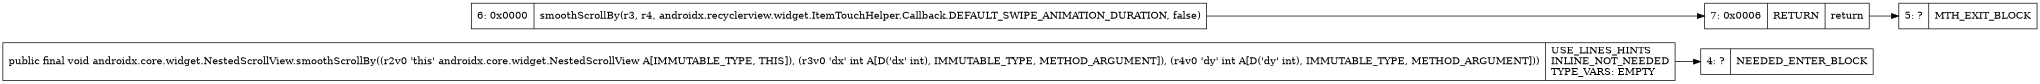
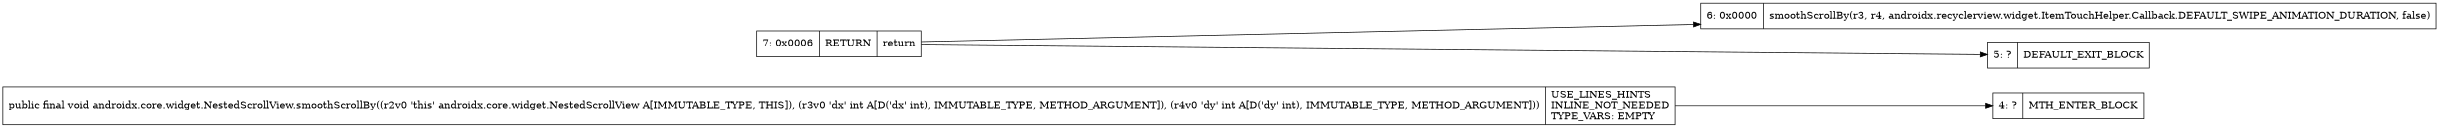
edge "6: 0x0000" -> "7: 0x0006": reversed
node "5: ?": text "MTH_EXIT_BLOCK" -> "DEFAULT_EXIT_BLOCK"
node "4: ?": text "NEEDED_ENTER_BLOCK" -> "MTH_ENTER_BLOCK"
